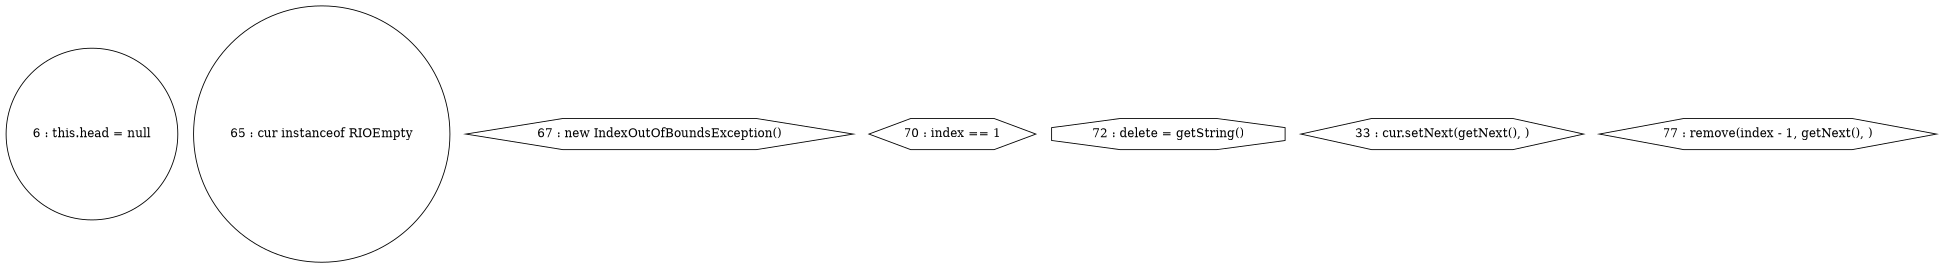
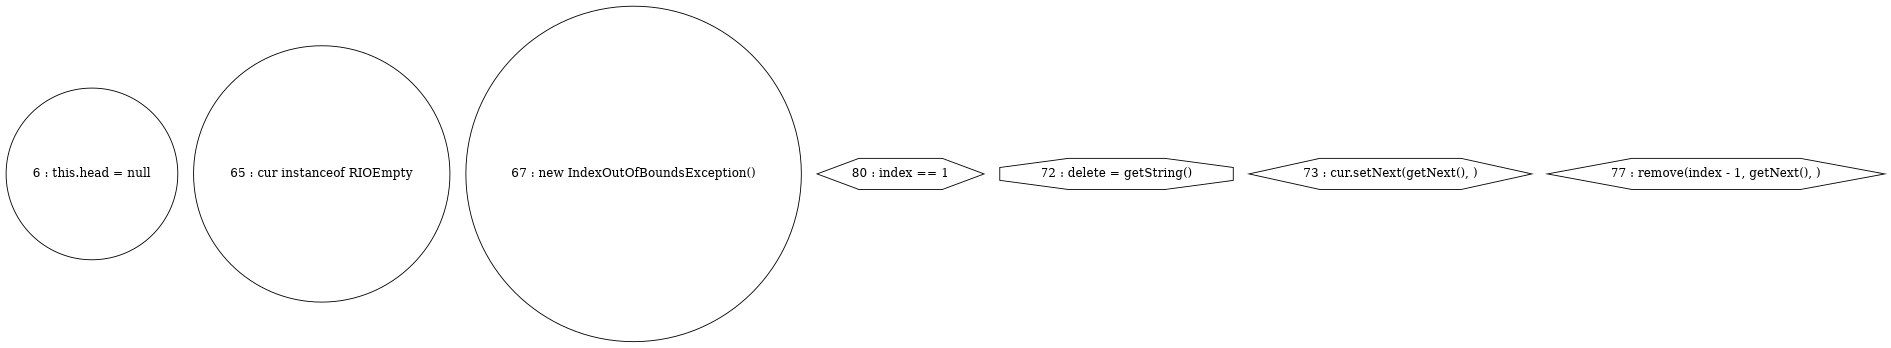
node "67 : new IndexOutOfBoundsException()": shape hexagon -> circle
node "70 : index == 1": label "70 : index == 1" -> "80 : index == 1"
node "33 : cur.setNext(getNext(), )": label "33 : cur.setNext(getNext(), )" -> "73 : cur.setNext(getNext(), )"
